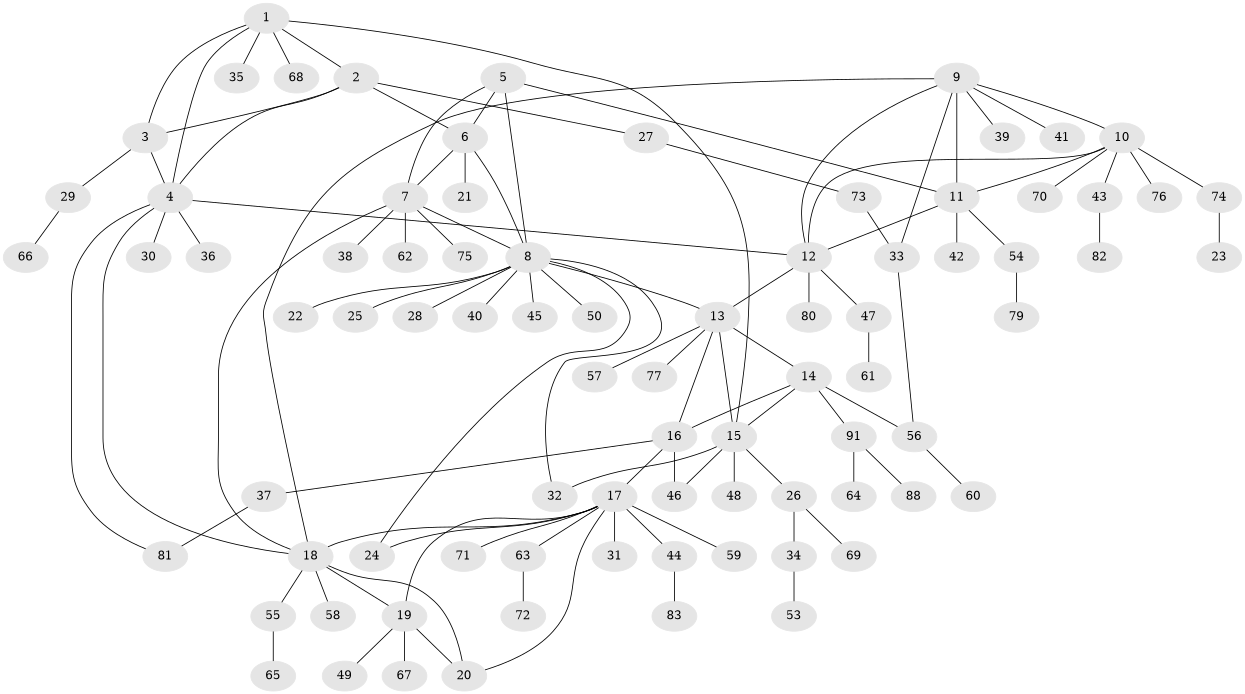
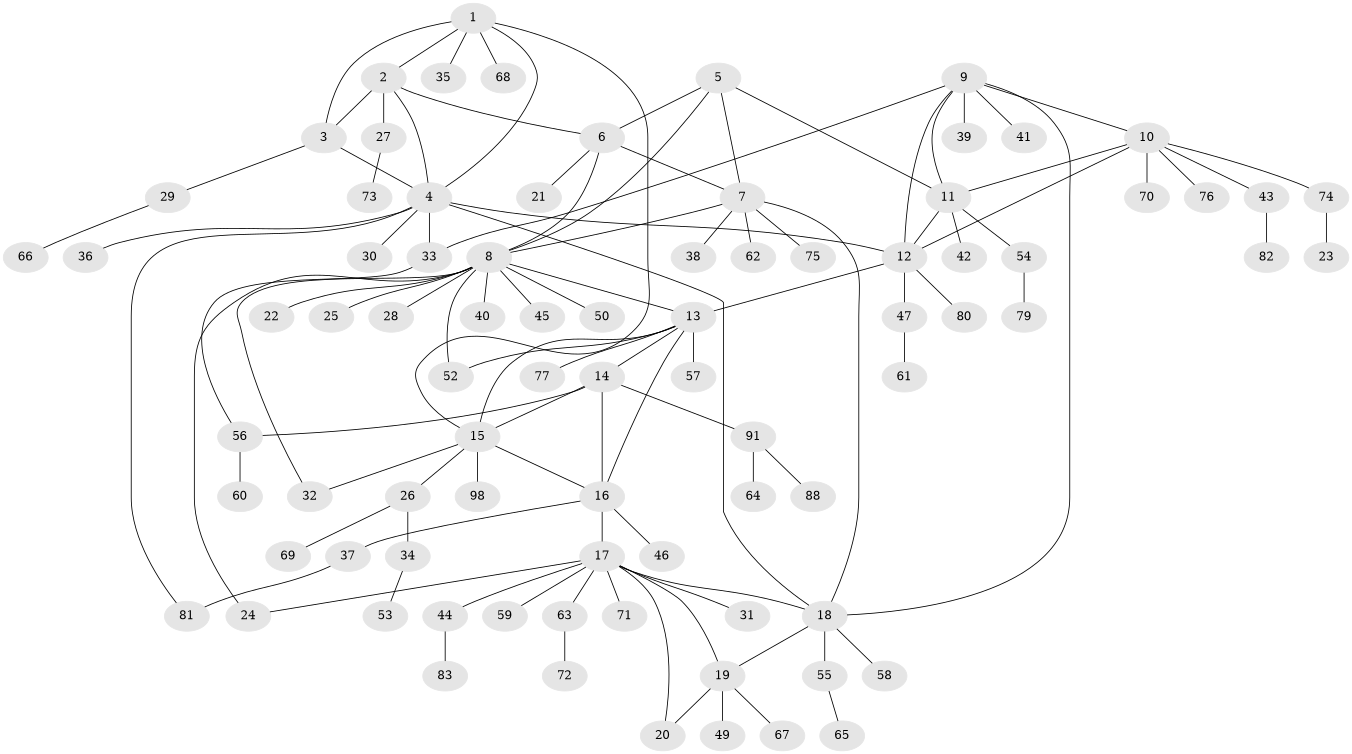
edge "73" -- "33": now "4" -- "33"
node "52": added
edge "15" -- "46": now "15" -- "16"
node "48": label "48" -> "98"
edge "18" -- "20": removed
